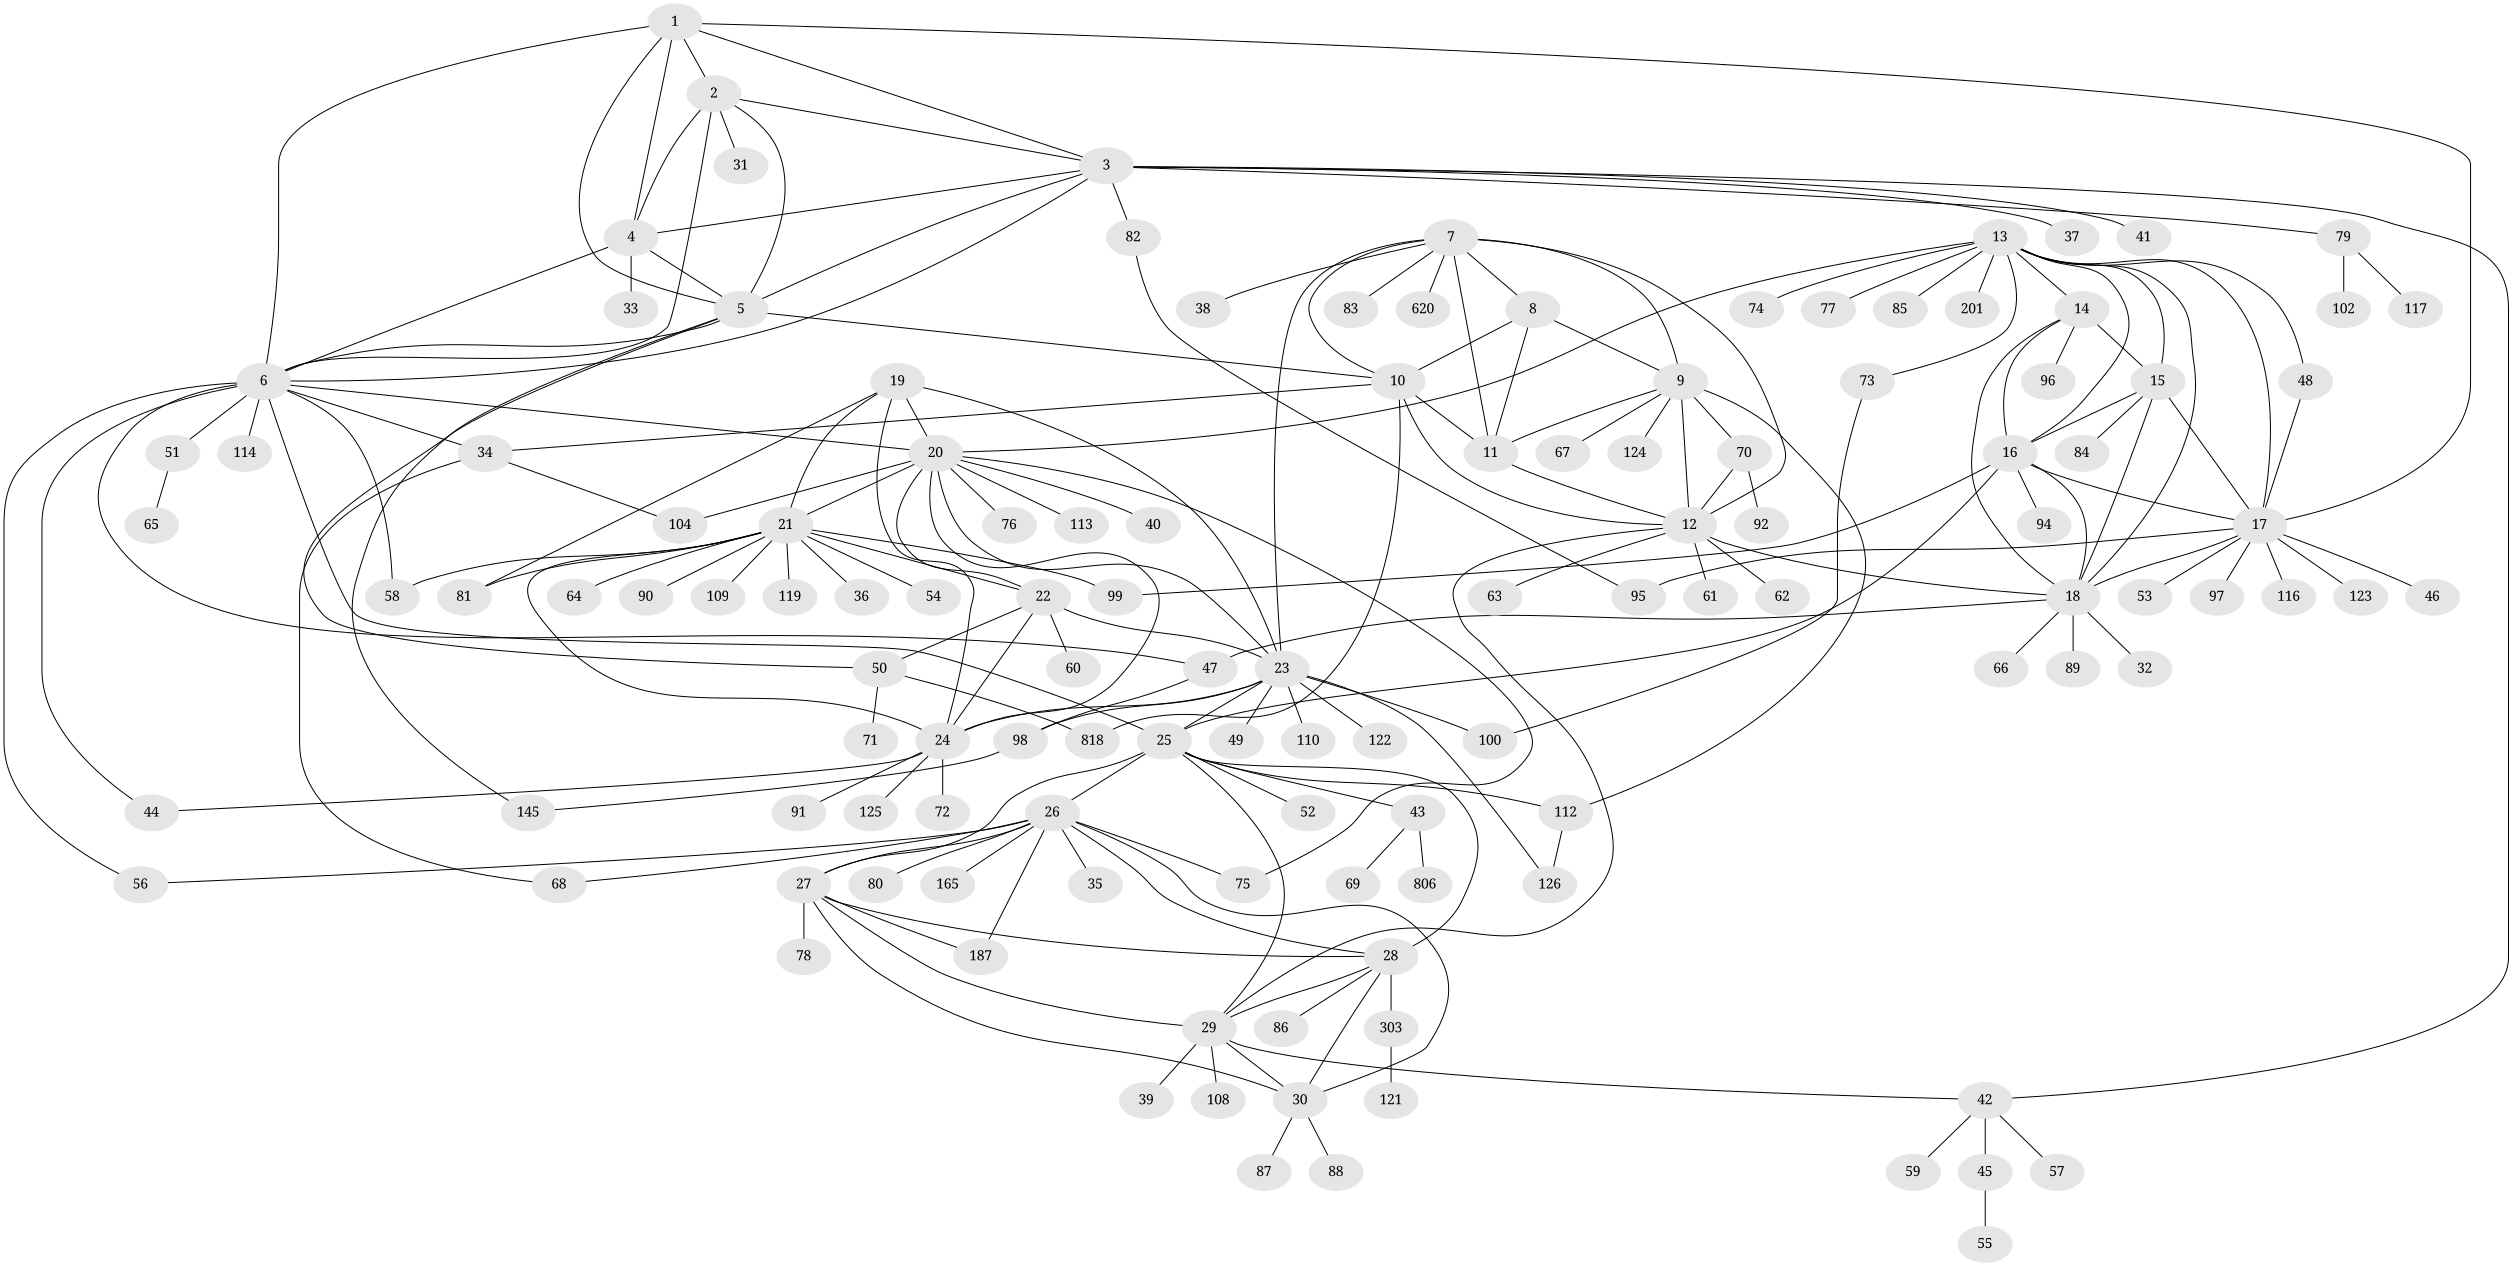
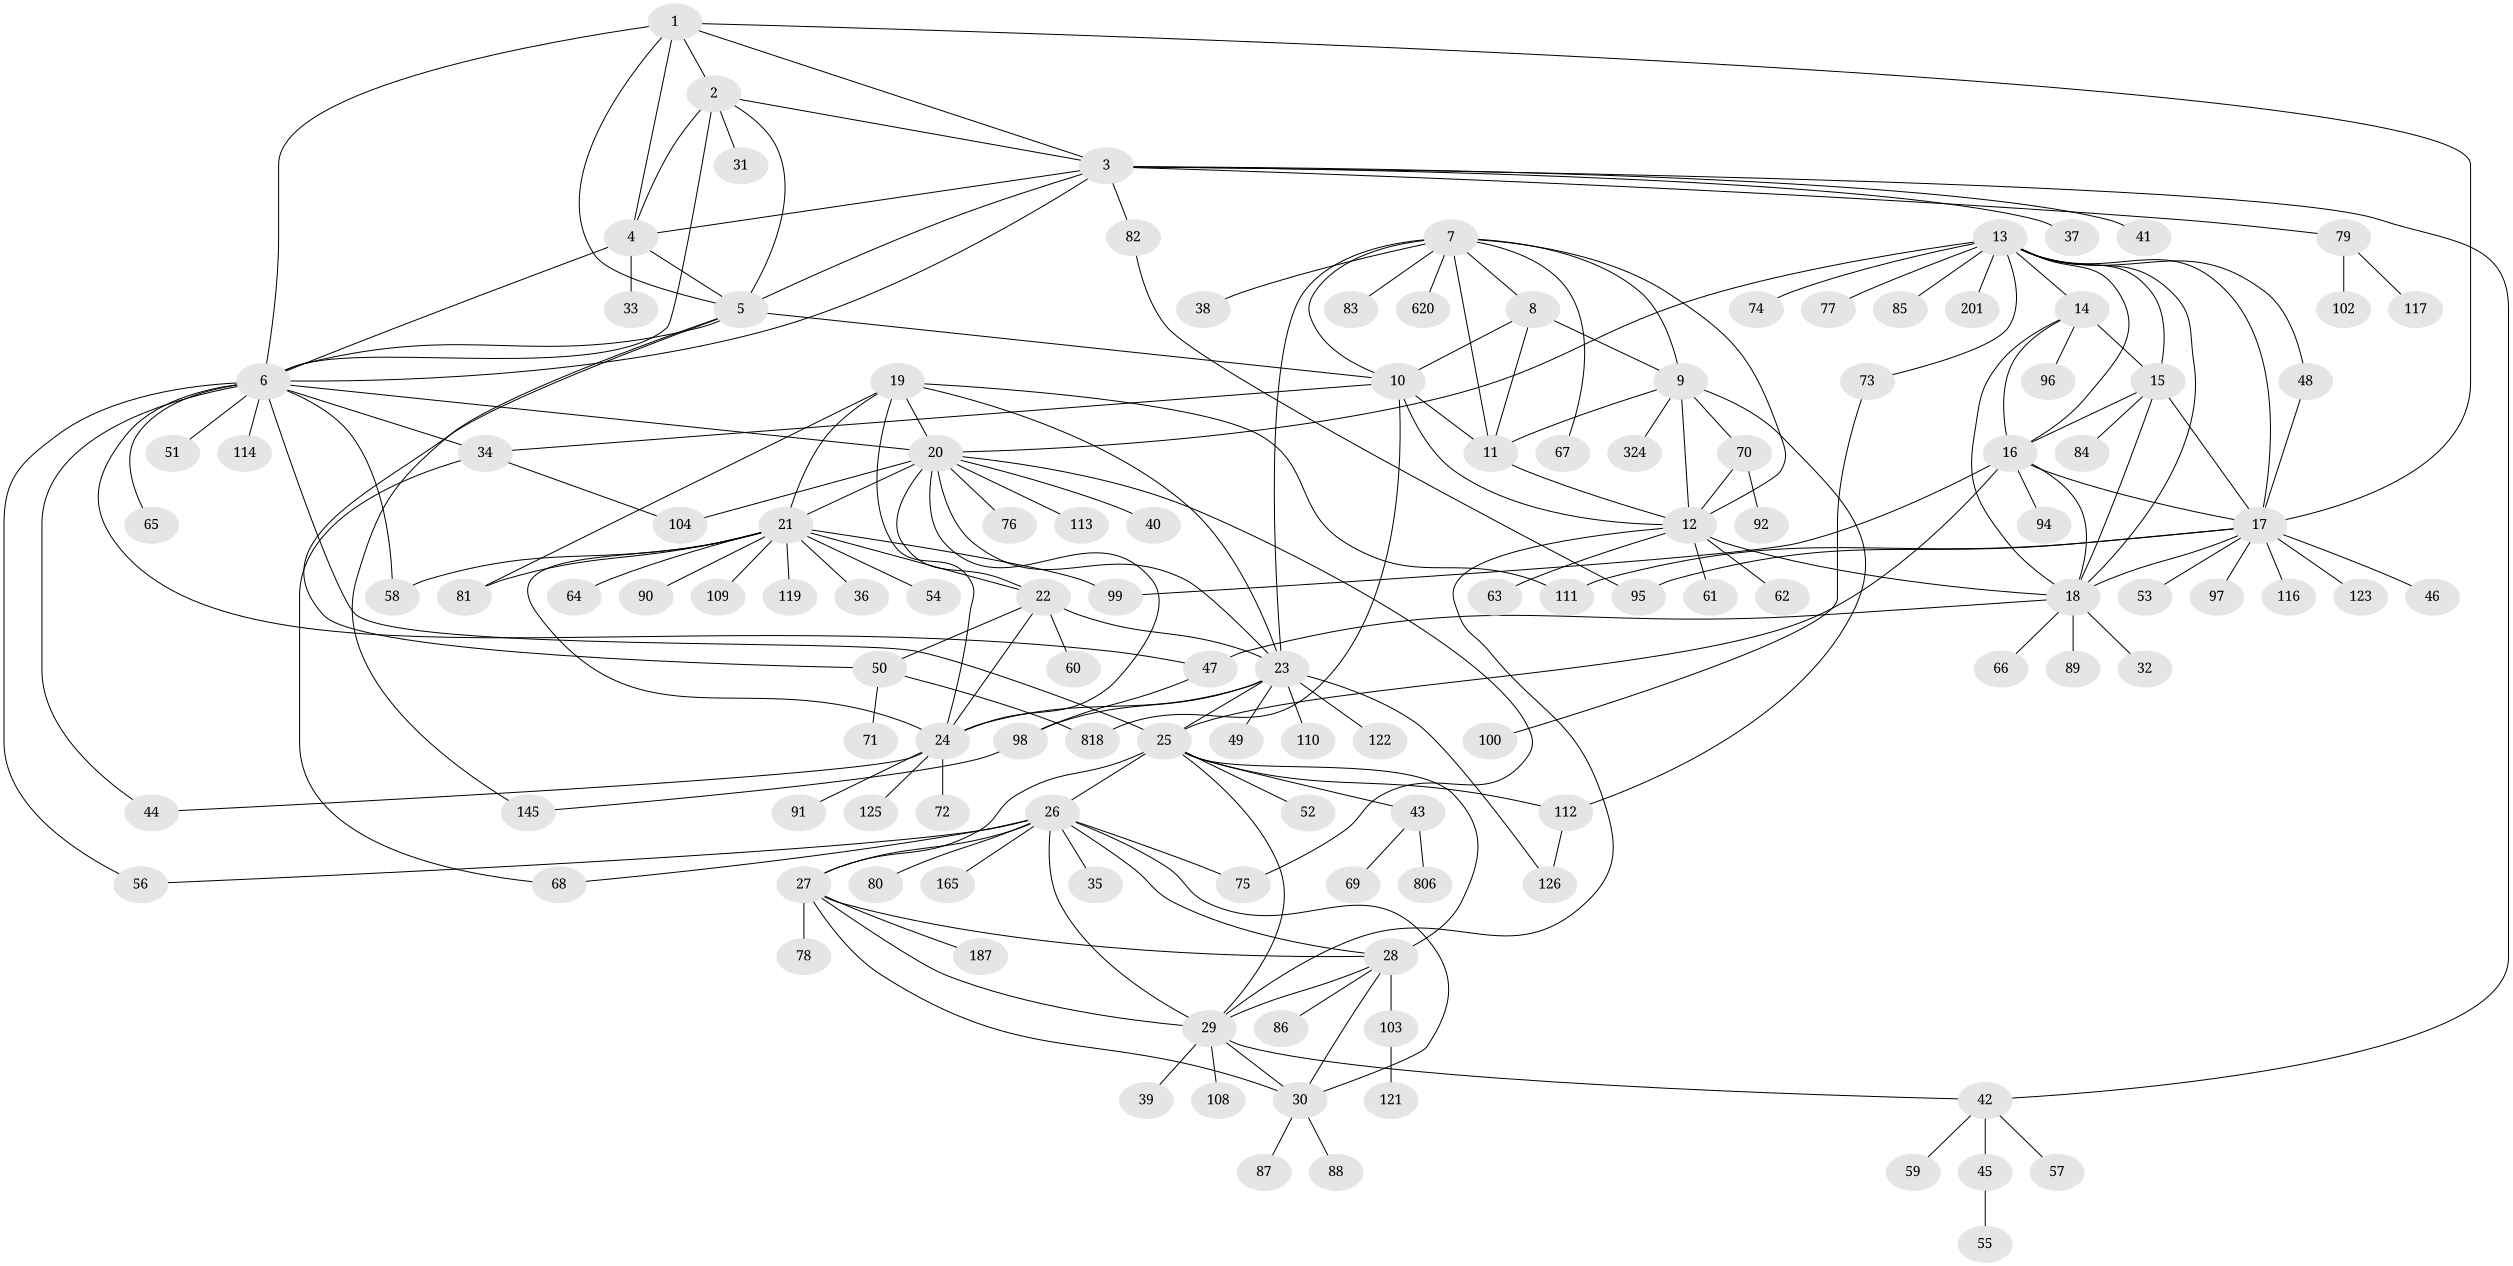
edge "9" -- "67": now "7" -- "67"
node "124": label "124" -> "324"
edge "51" -- "65": now "6" -- "65"
node "111": added
edge "23" -- "100": removed
edge "26" -- "187": now "26" -- "29"
node "303": label "303" -> "103"
